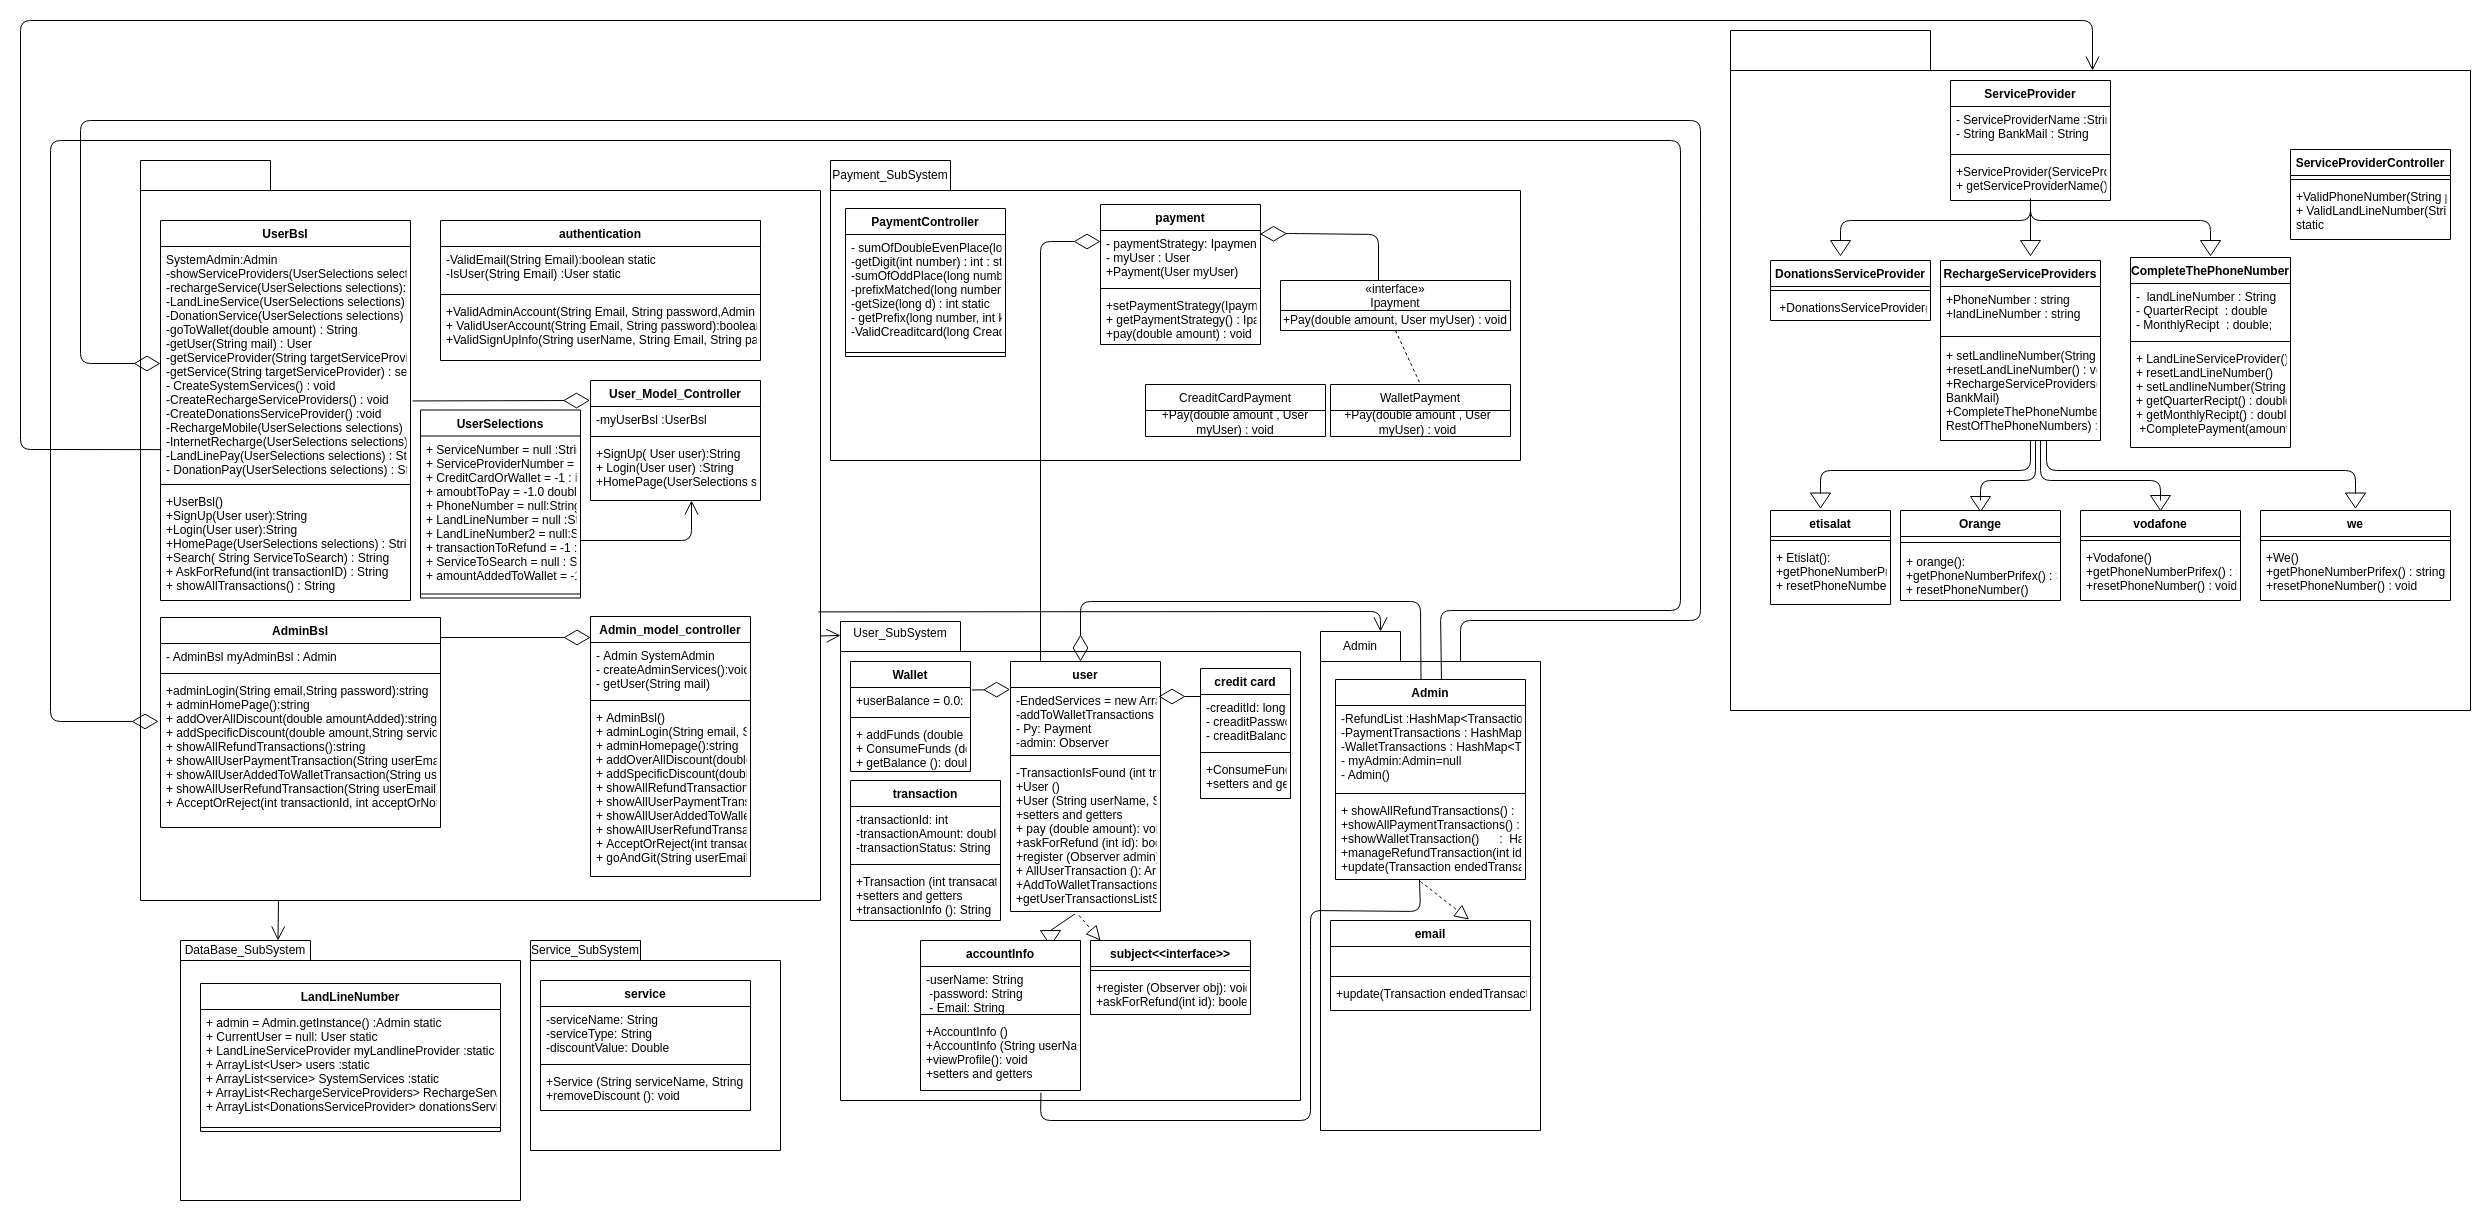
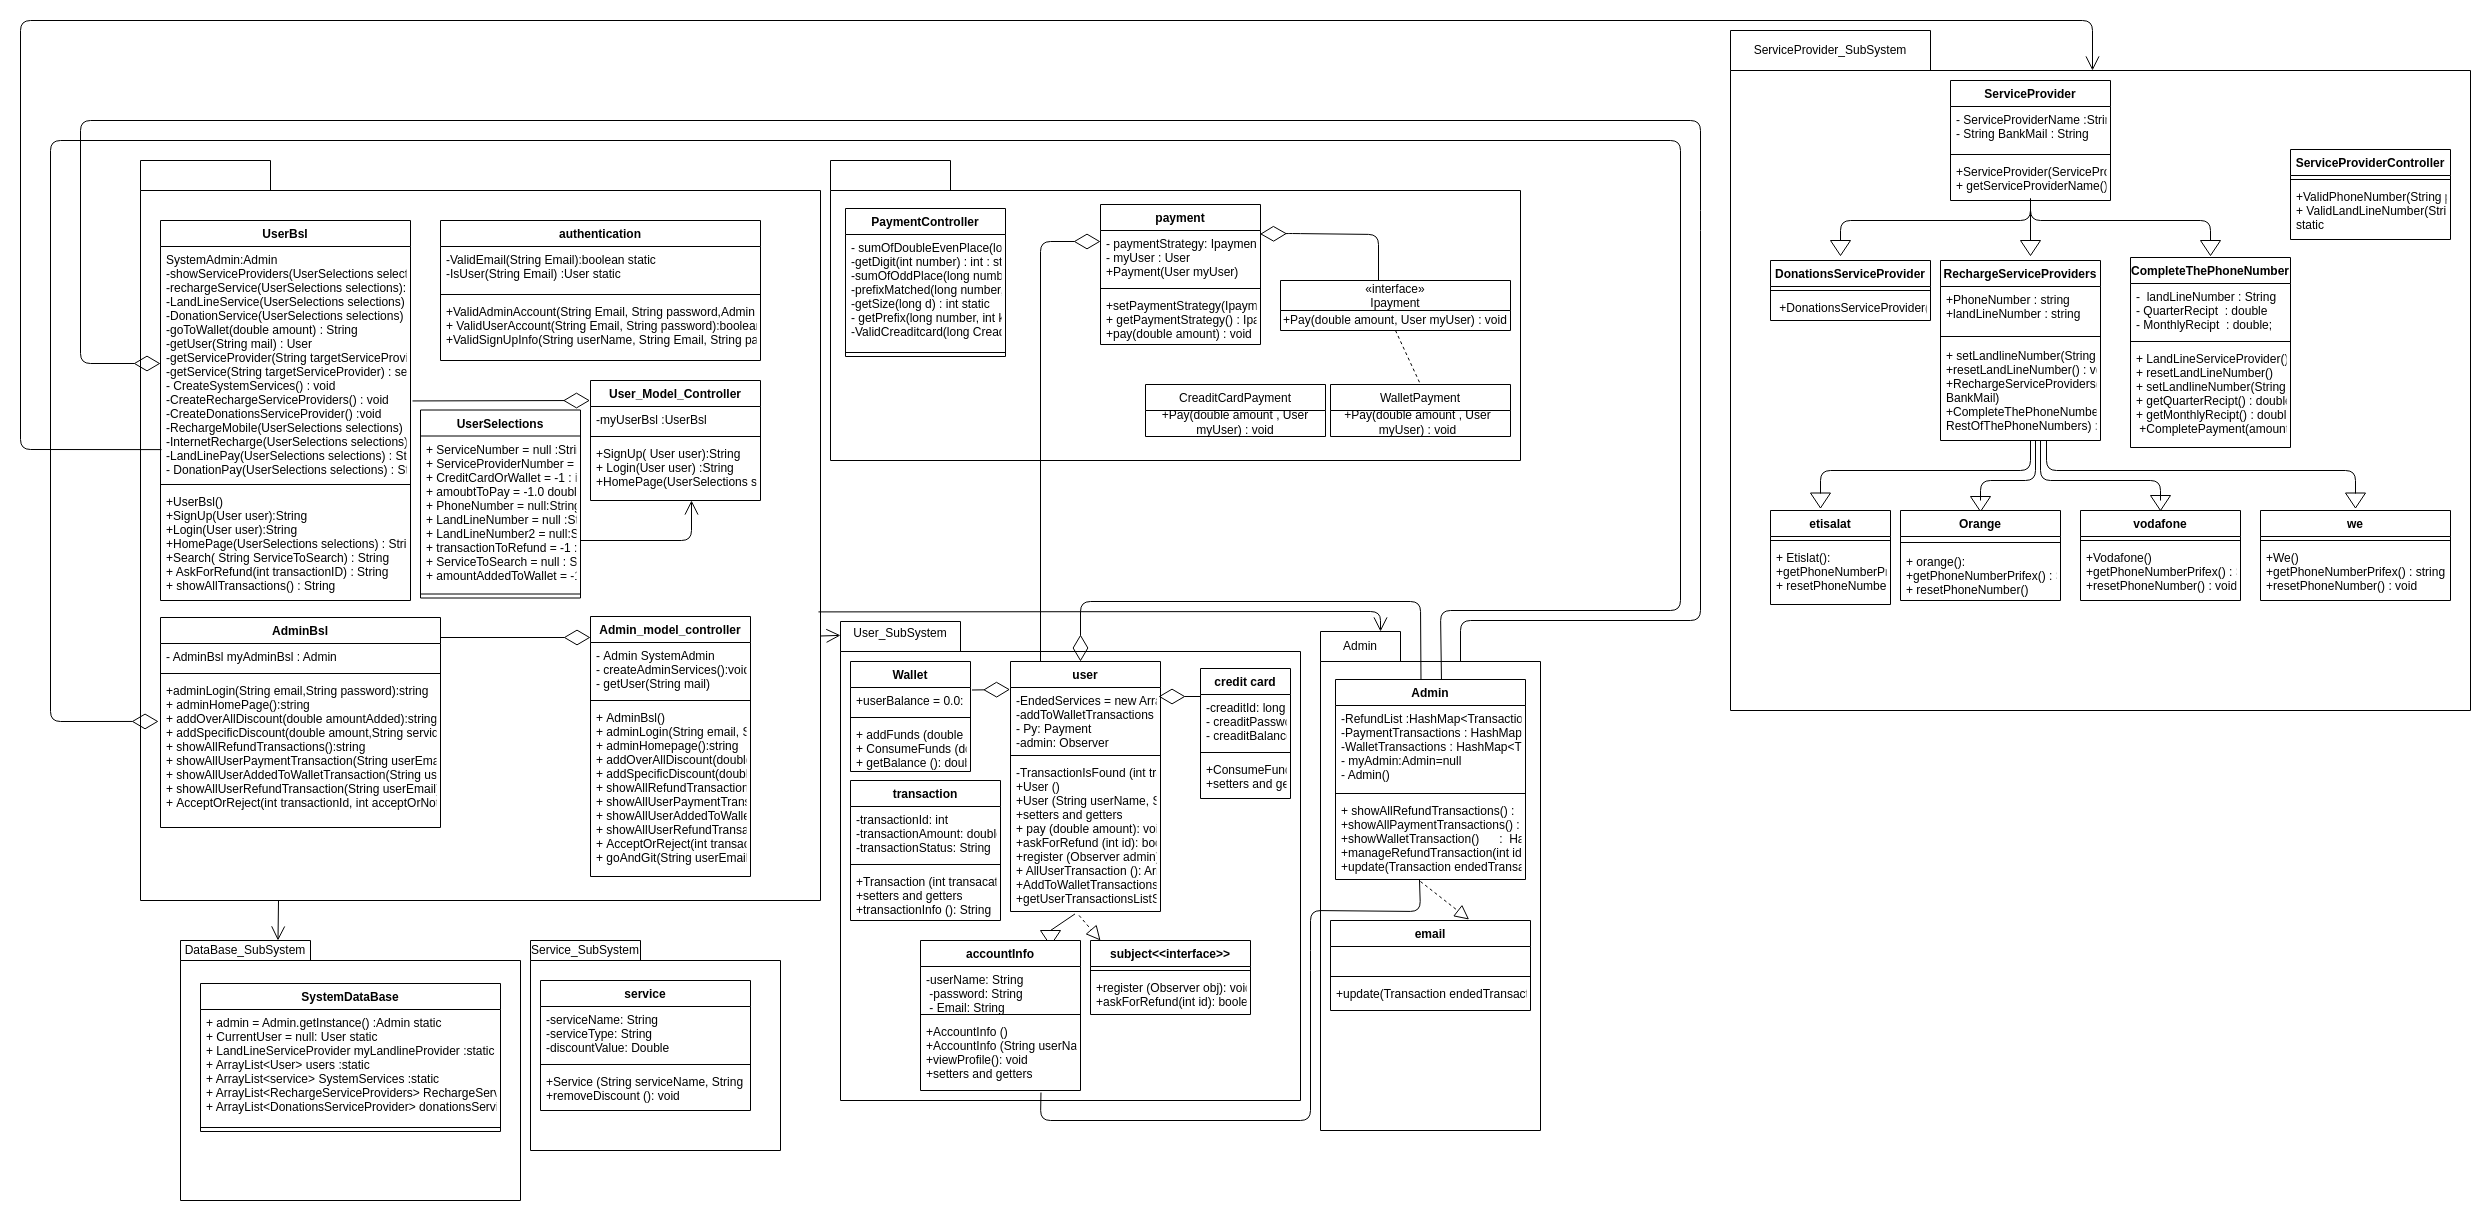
node "ServiceProvider_SubSystem": added
node "Payment_SubSystem": removed
node "LandLineNumber": label "LandLineNumber" -> "SystemDataBase"
